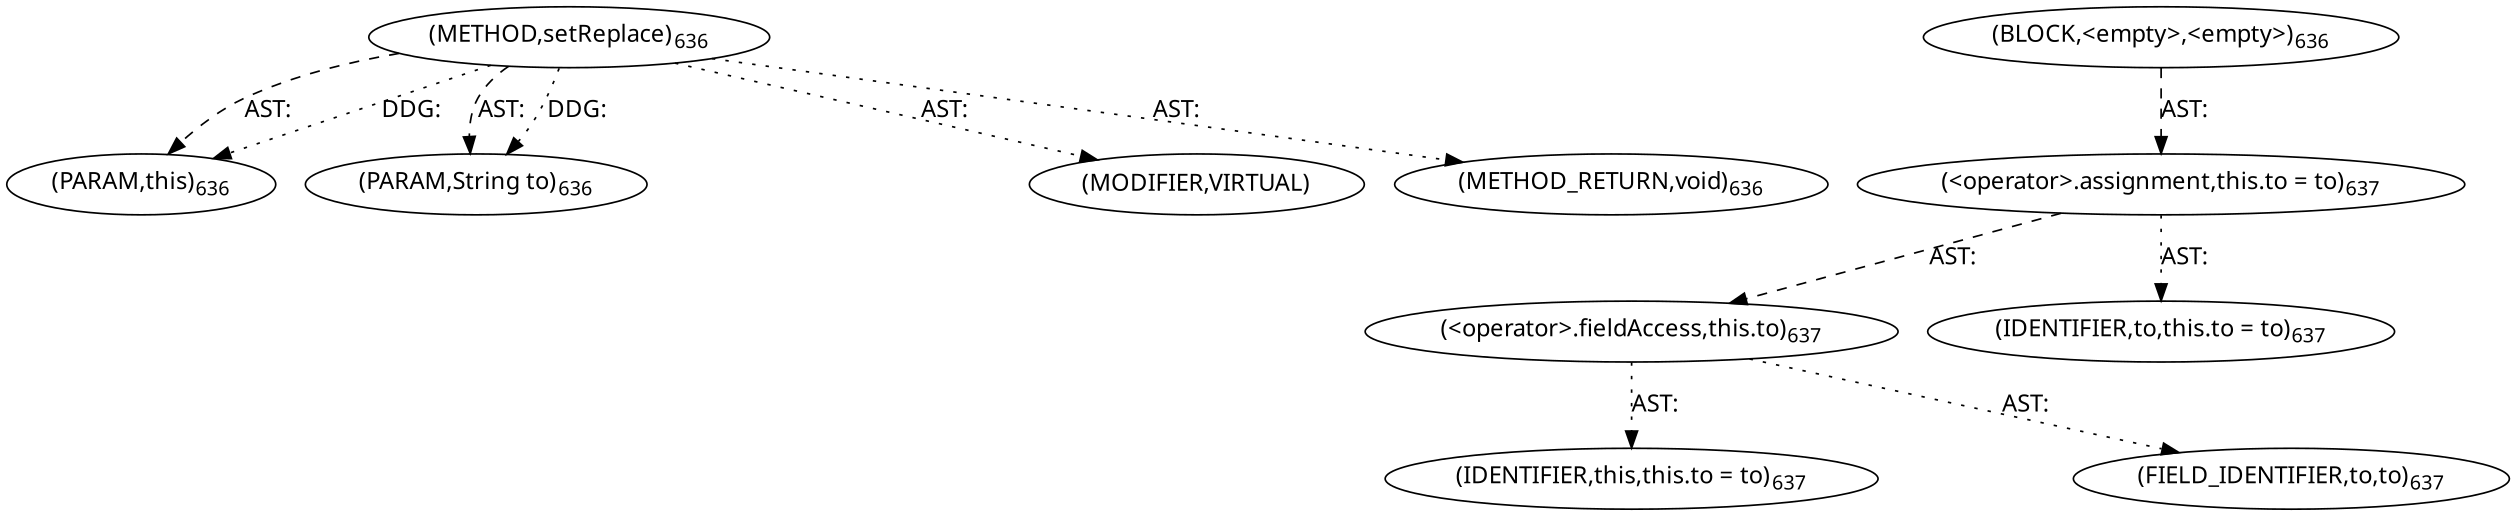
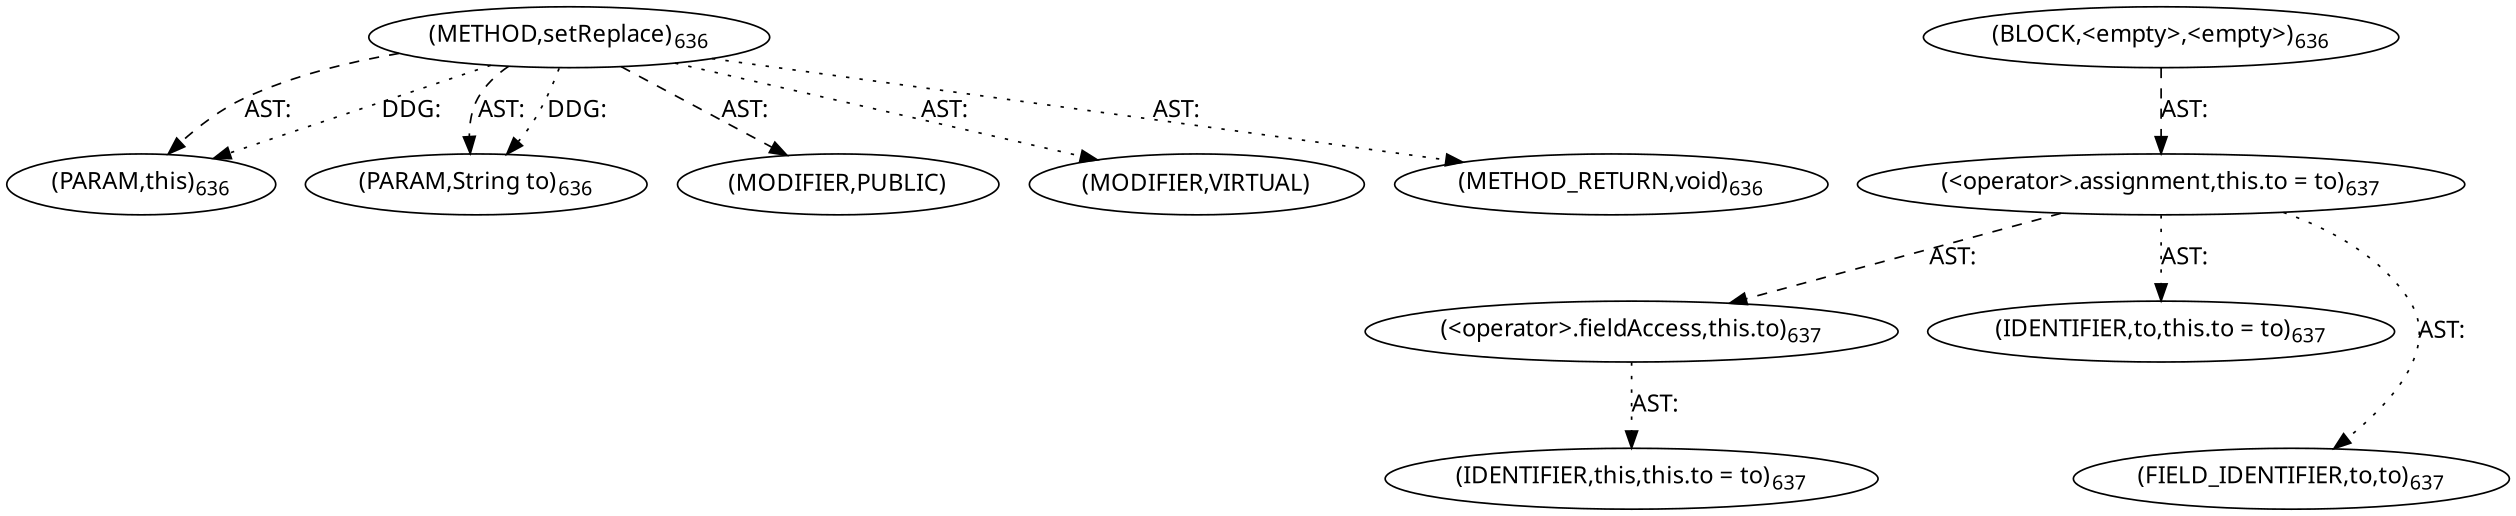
node "(MODIFIER,PUBLIC)": added
edge "(<operator>.fieldAccess,this.to)" -> "(FIELD_IDENTIFIER,to,to)": now "(<operator>.assignment,this.to = to)" -> "(FIELD_IDENTIFIER,to,to)"
